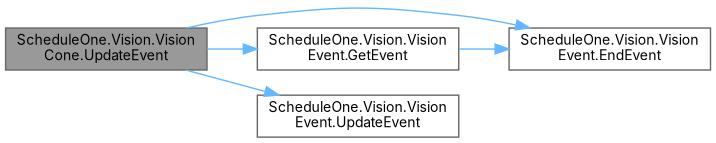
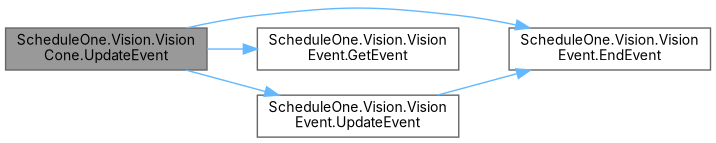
edge "ScheduleOne.Vision.Vision Event.GetEvent" -> "ScheduleOne.Vision.Vision Event.EndEvent": now "ScheduleOne.Vision.Vision Event.UpdateEvent" -> "ScheduleOne.Vision.Vision Event.EndEvent"
